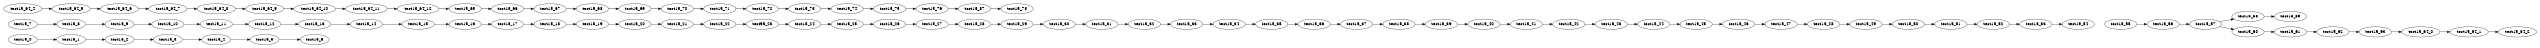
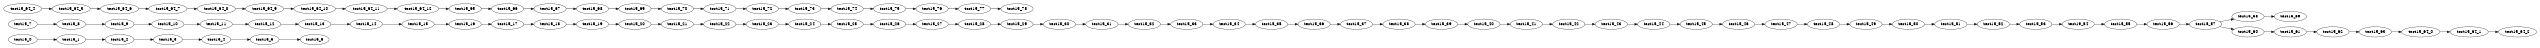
node "test15_87": label "test15_87" -> "test15_77"
node "test95_23": label "test95_23" -> "test15_23"
edge "test19_54" -> "test15_55": added
